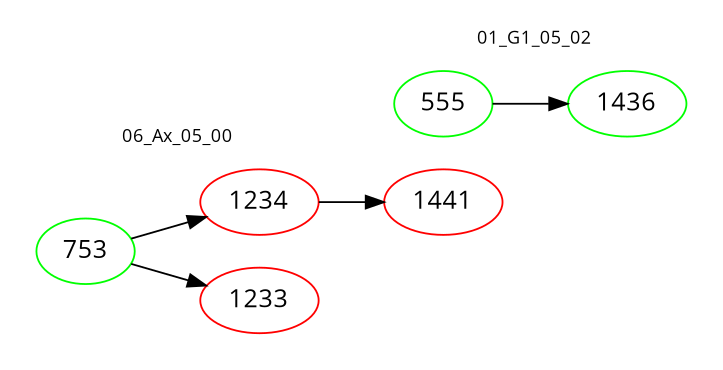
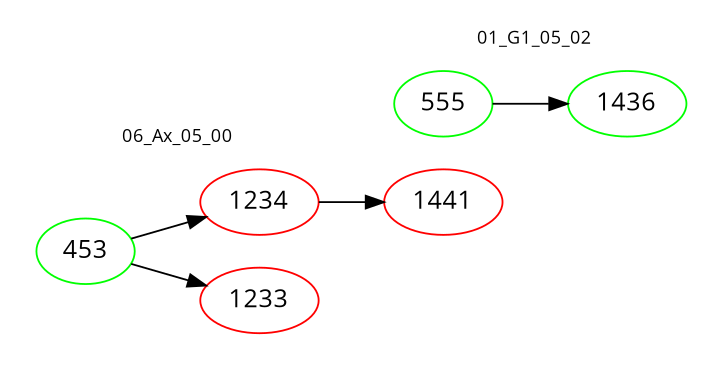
node "753": label "753" -> "453"
